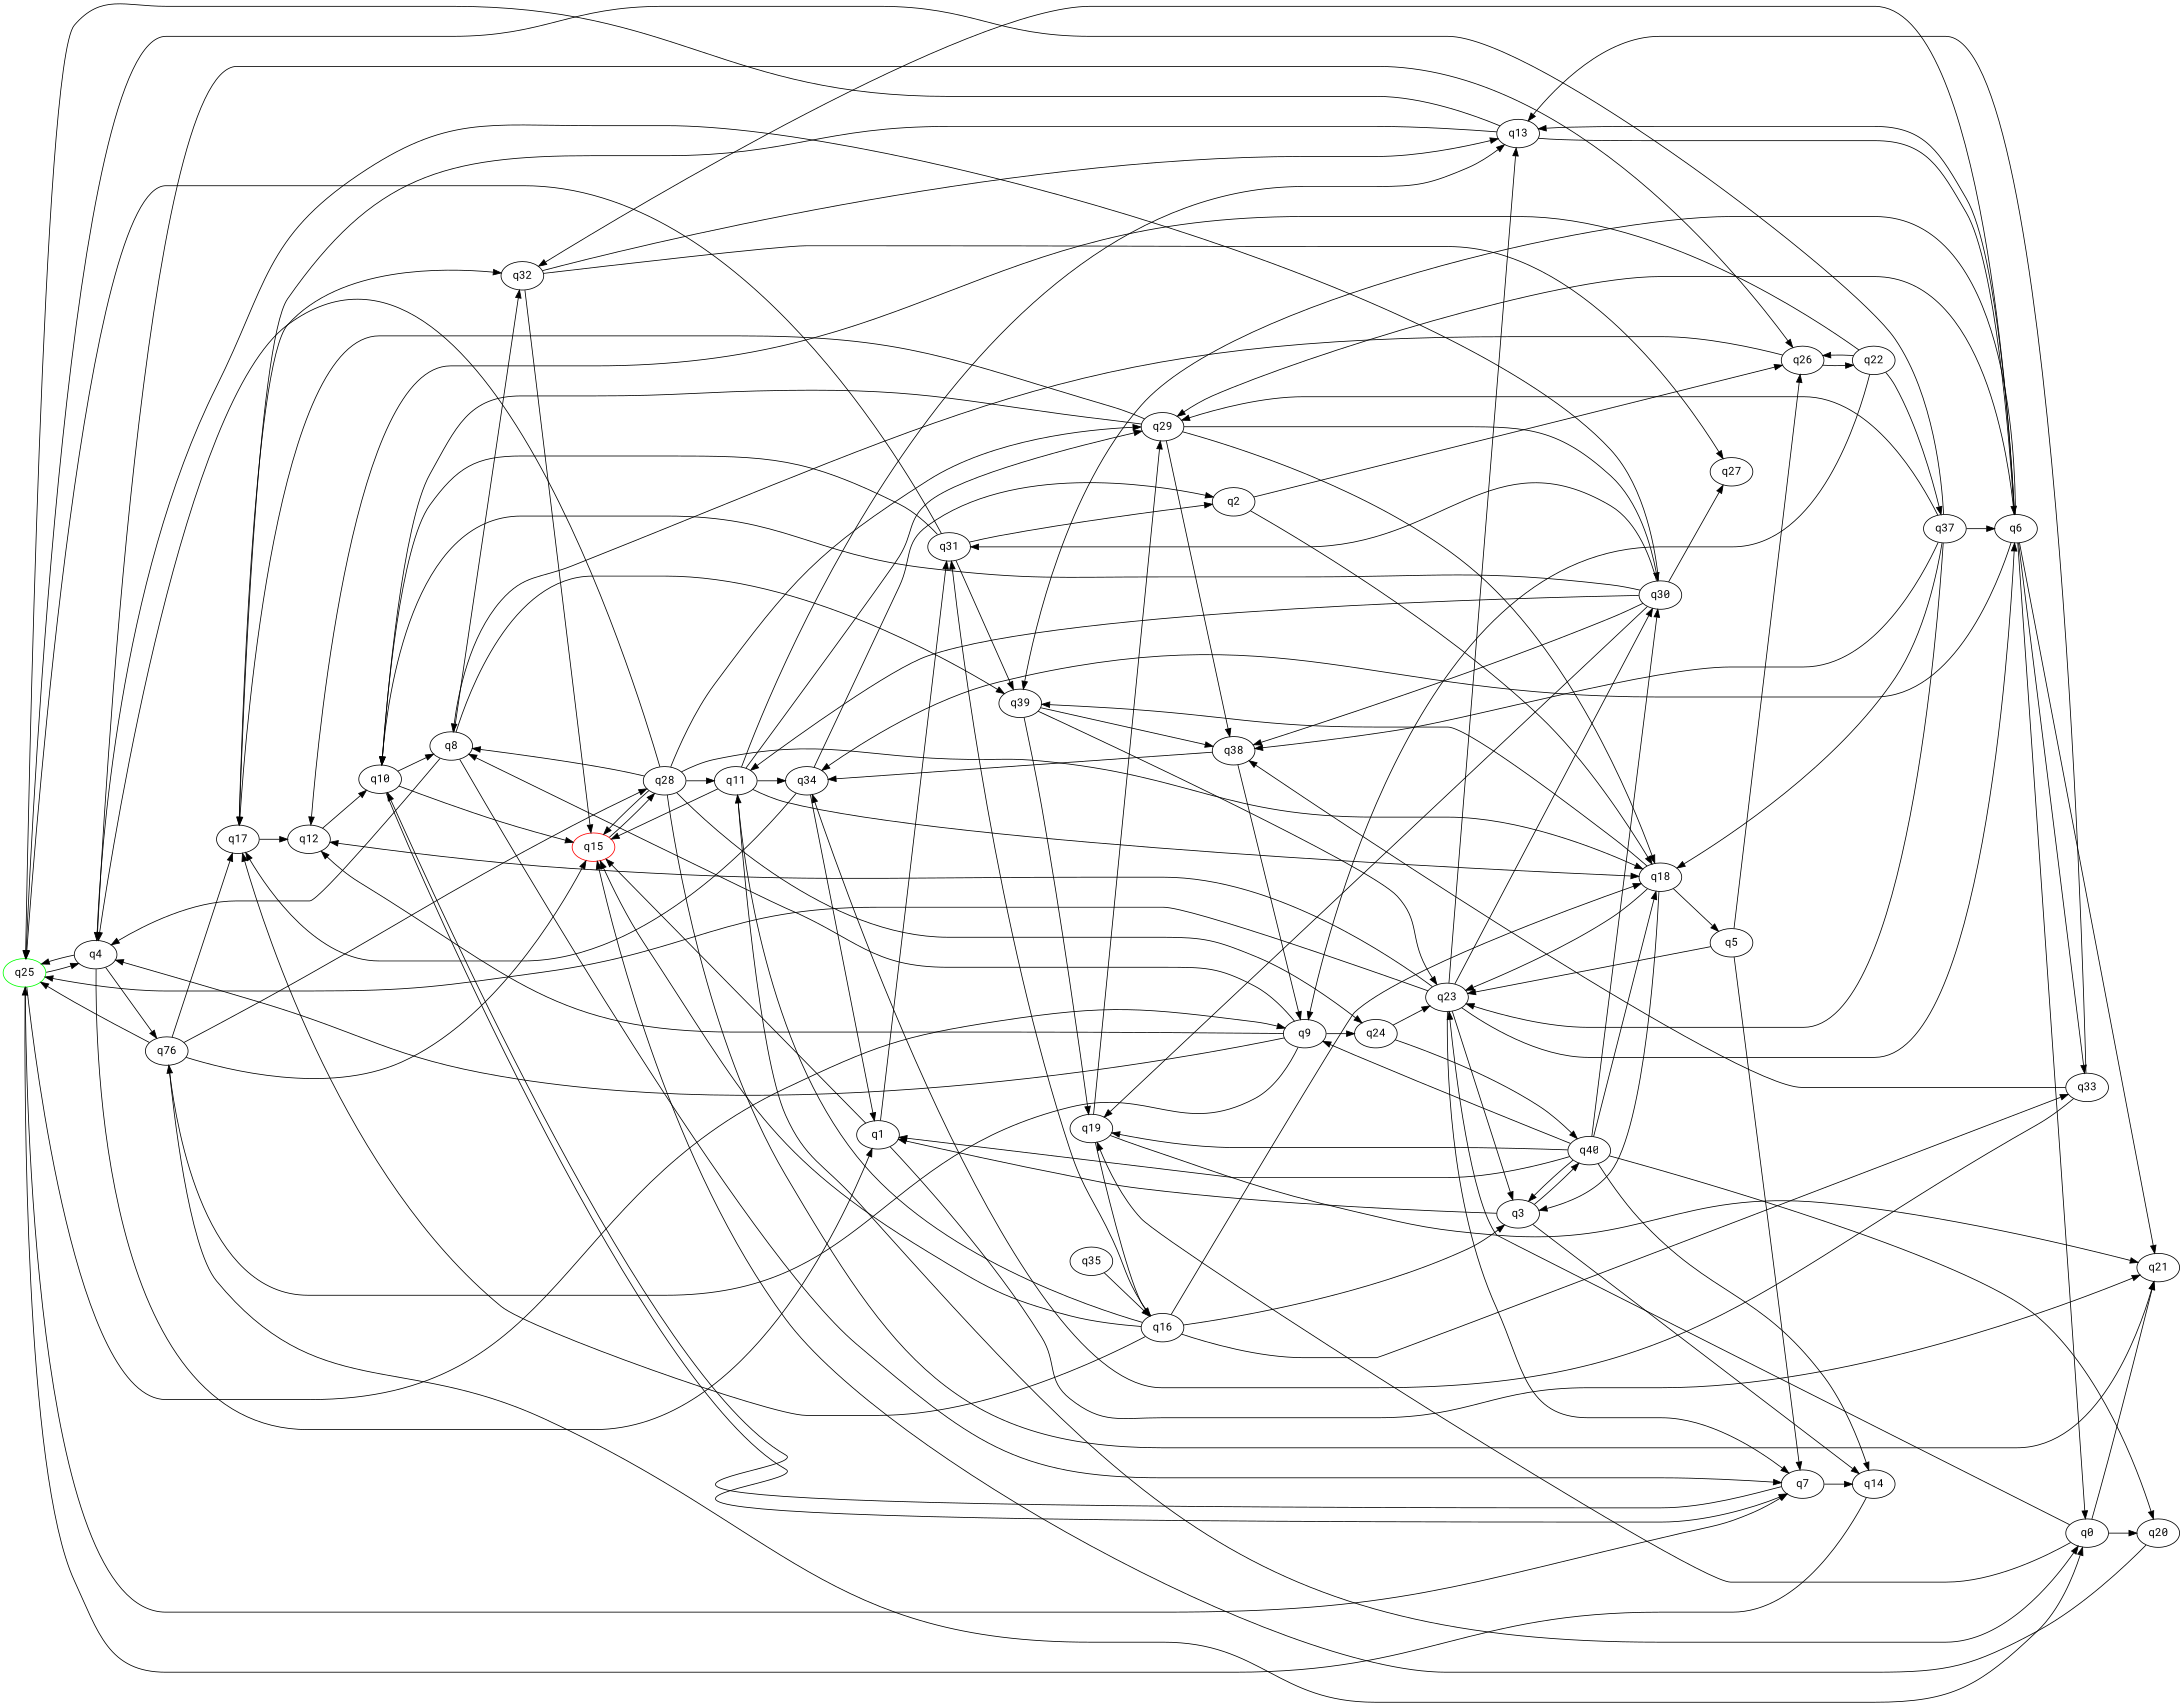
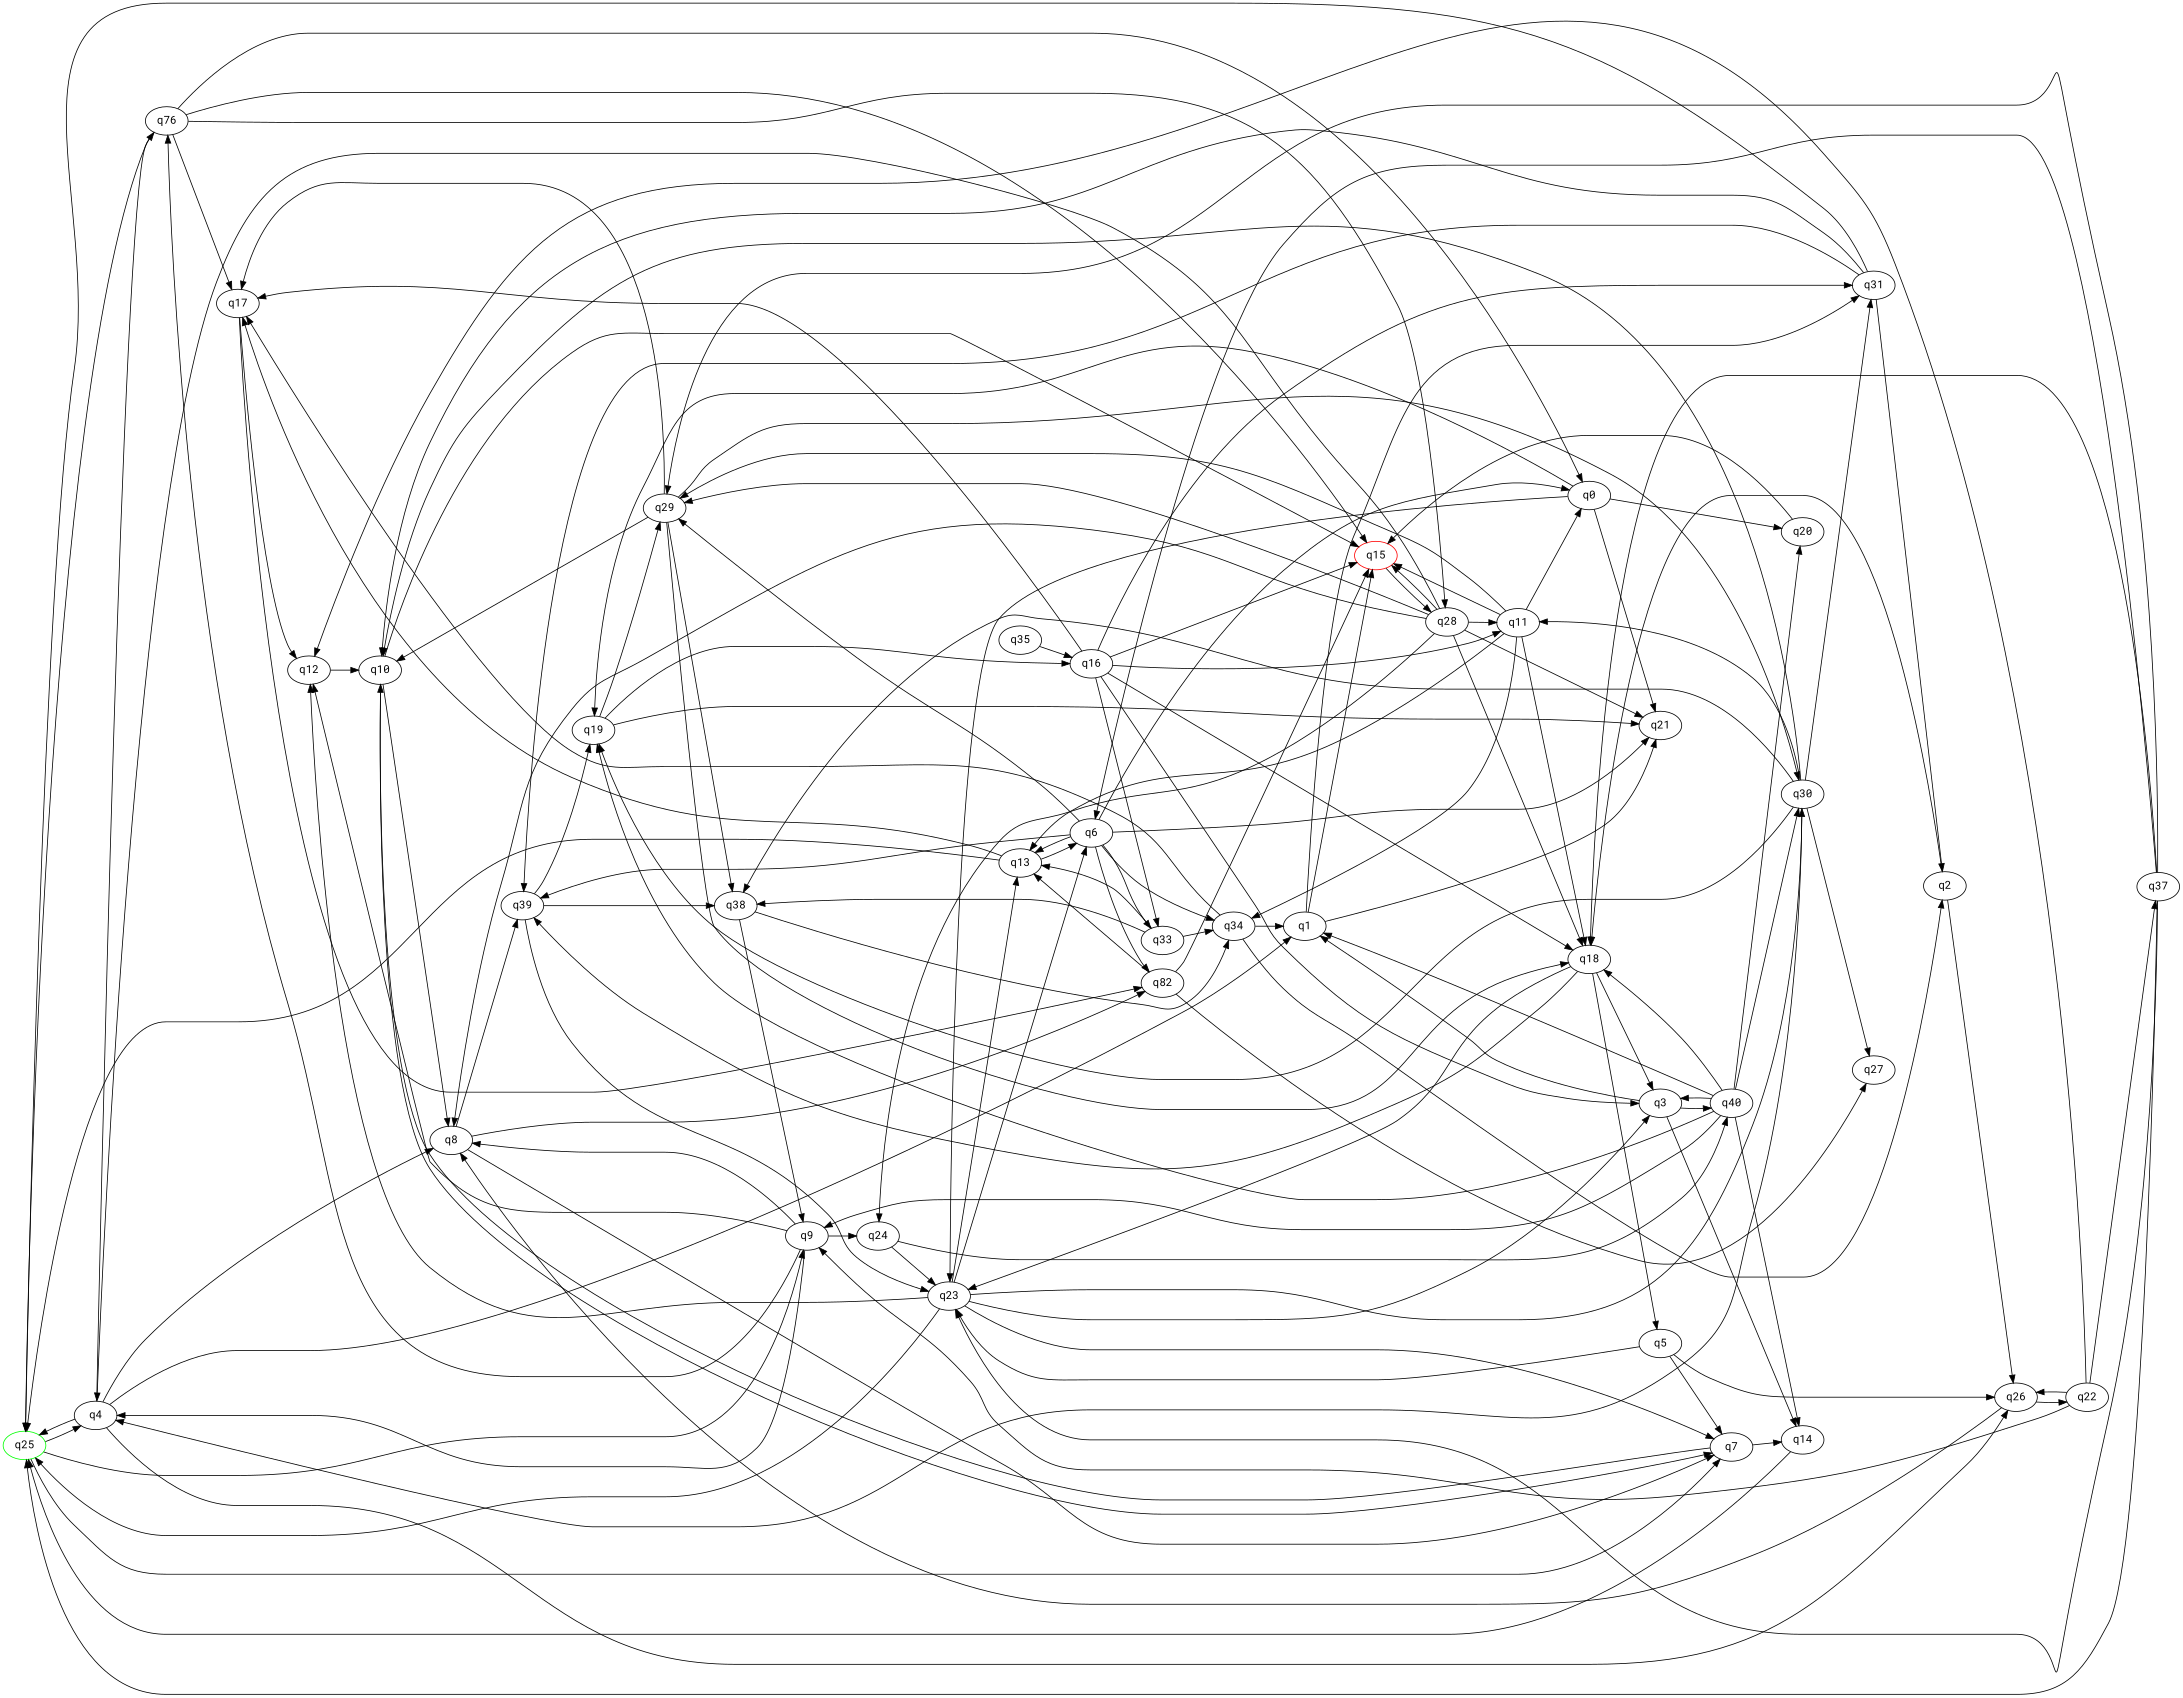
node "q32": label "q32" -> "q82"
edge "q37" -> "q38": removed
edge "q8" -> "q4": reversed
